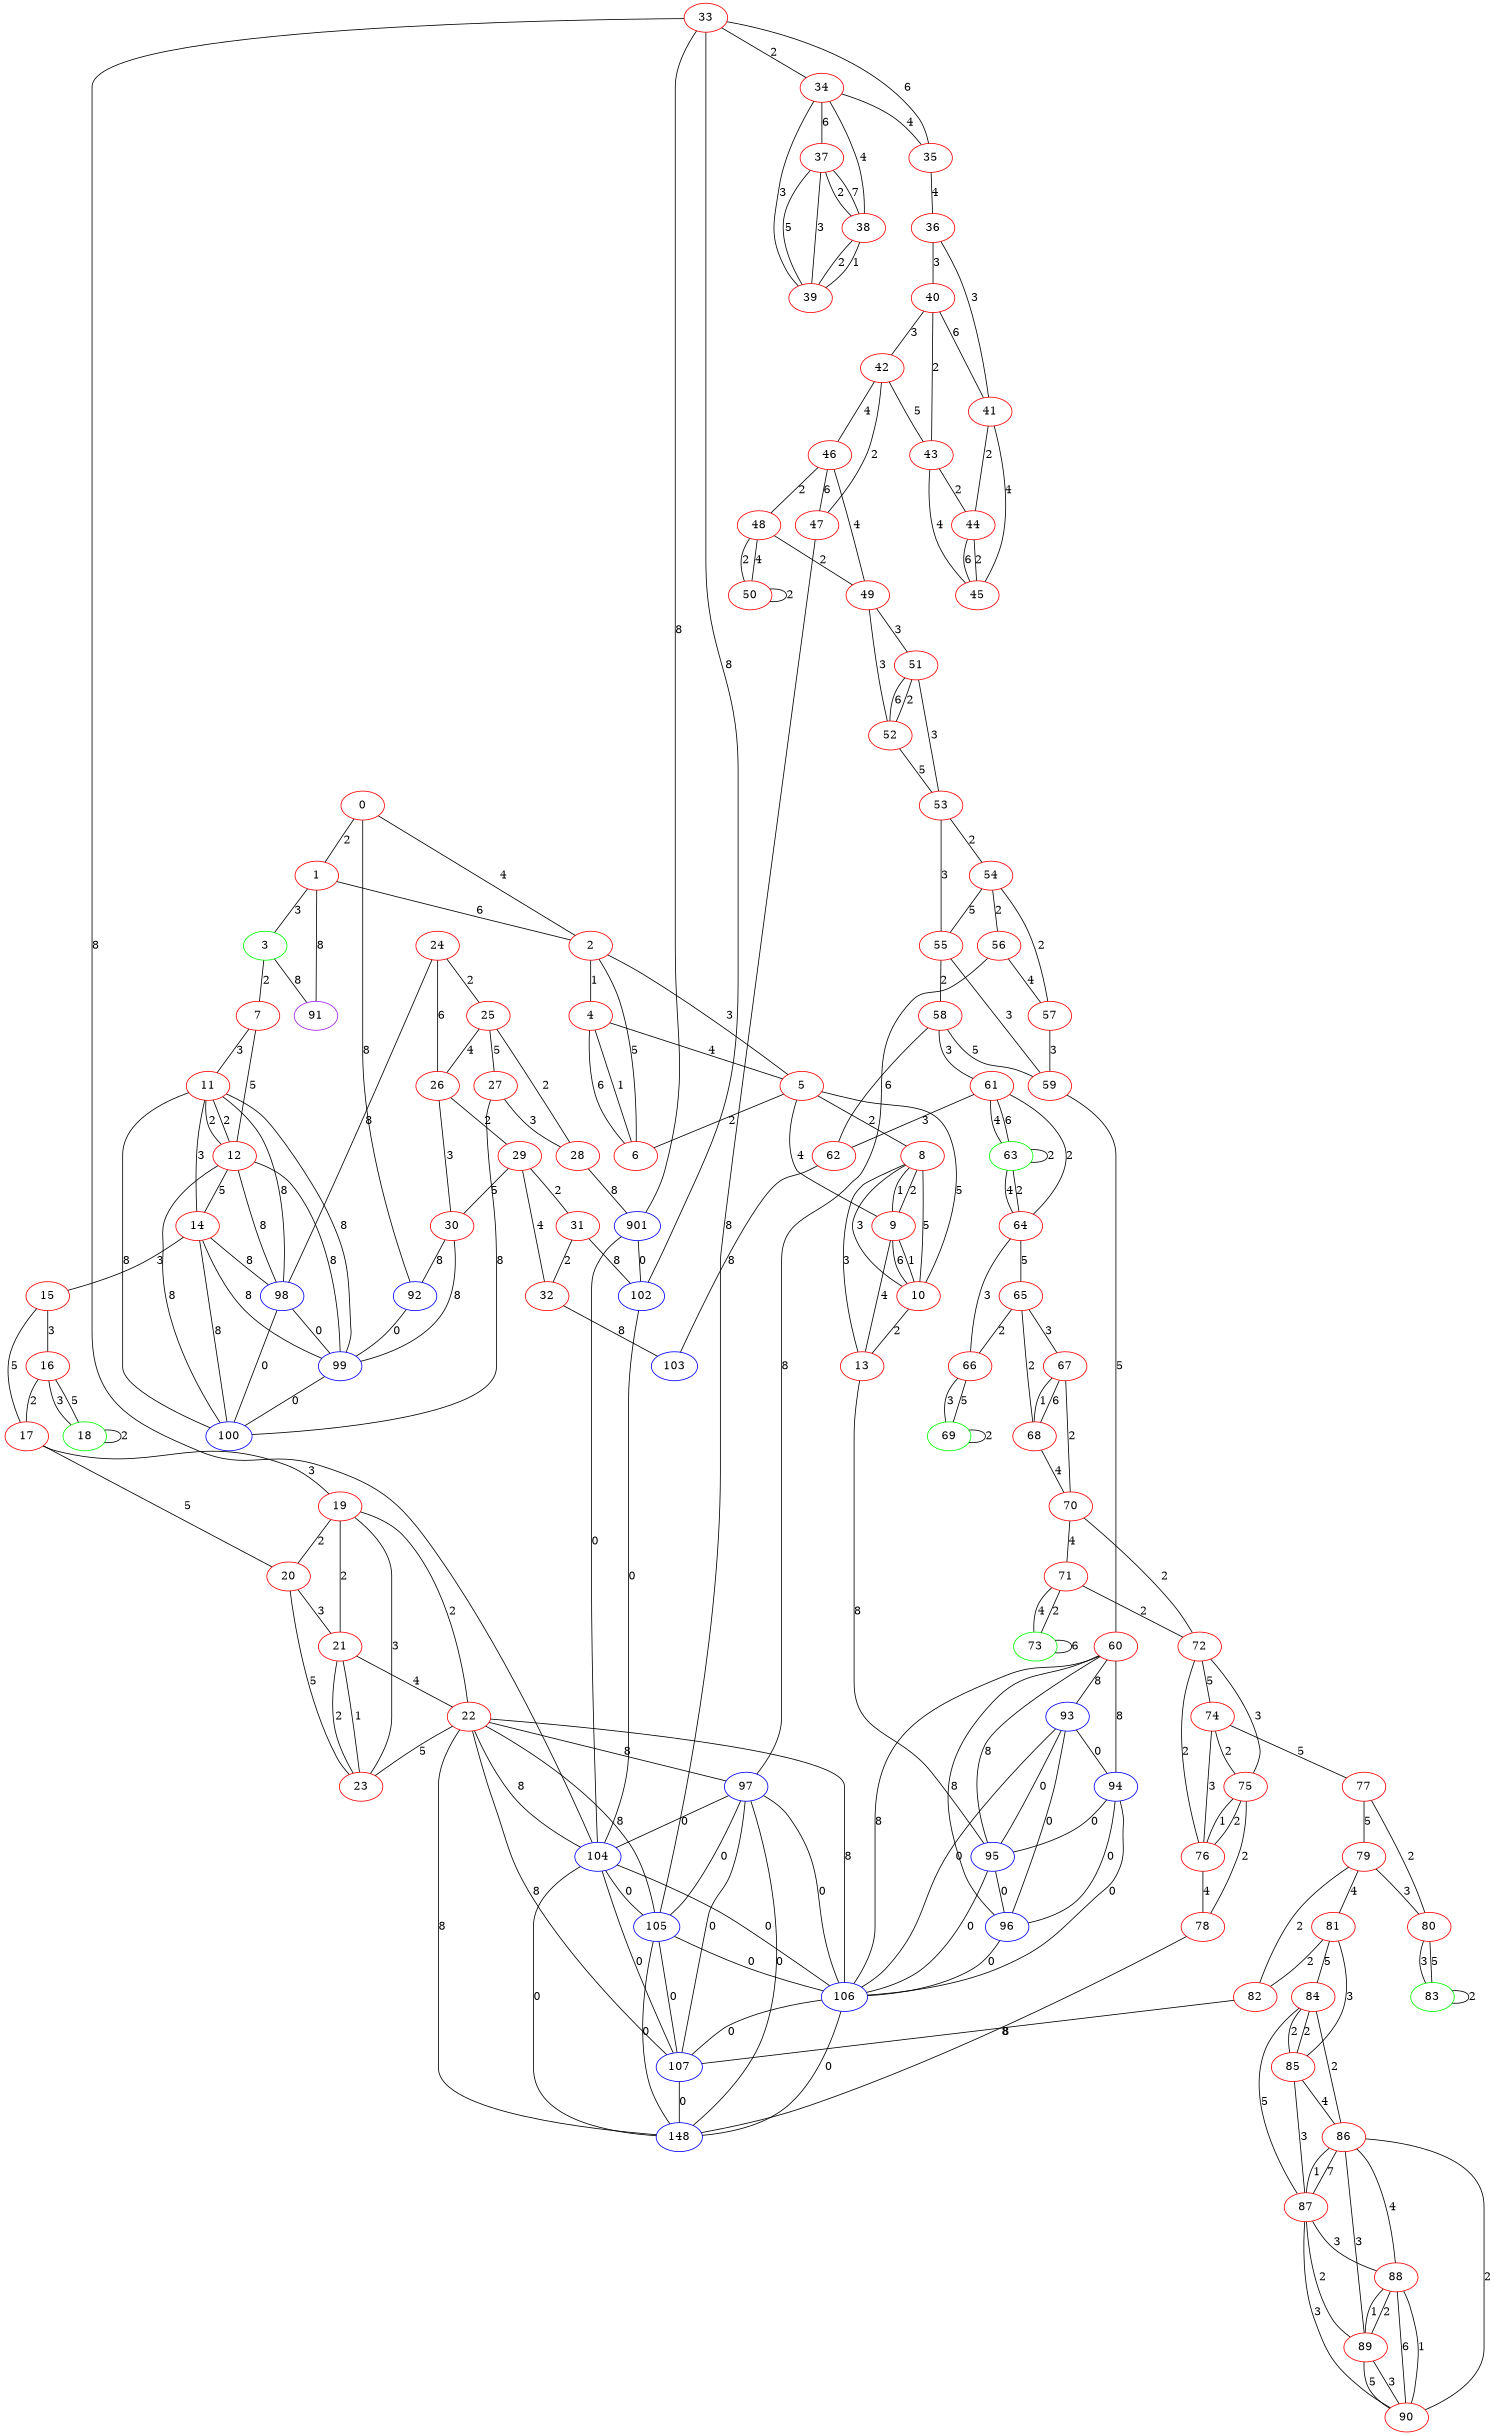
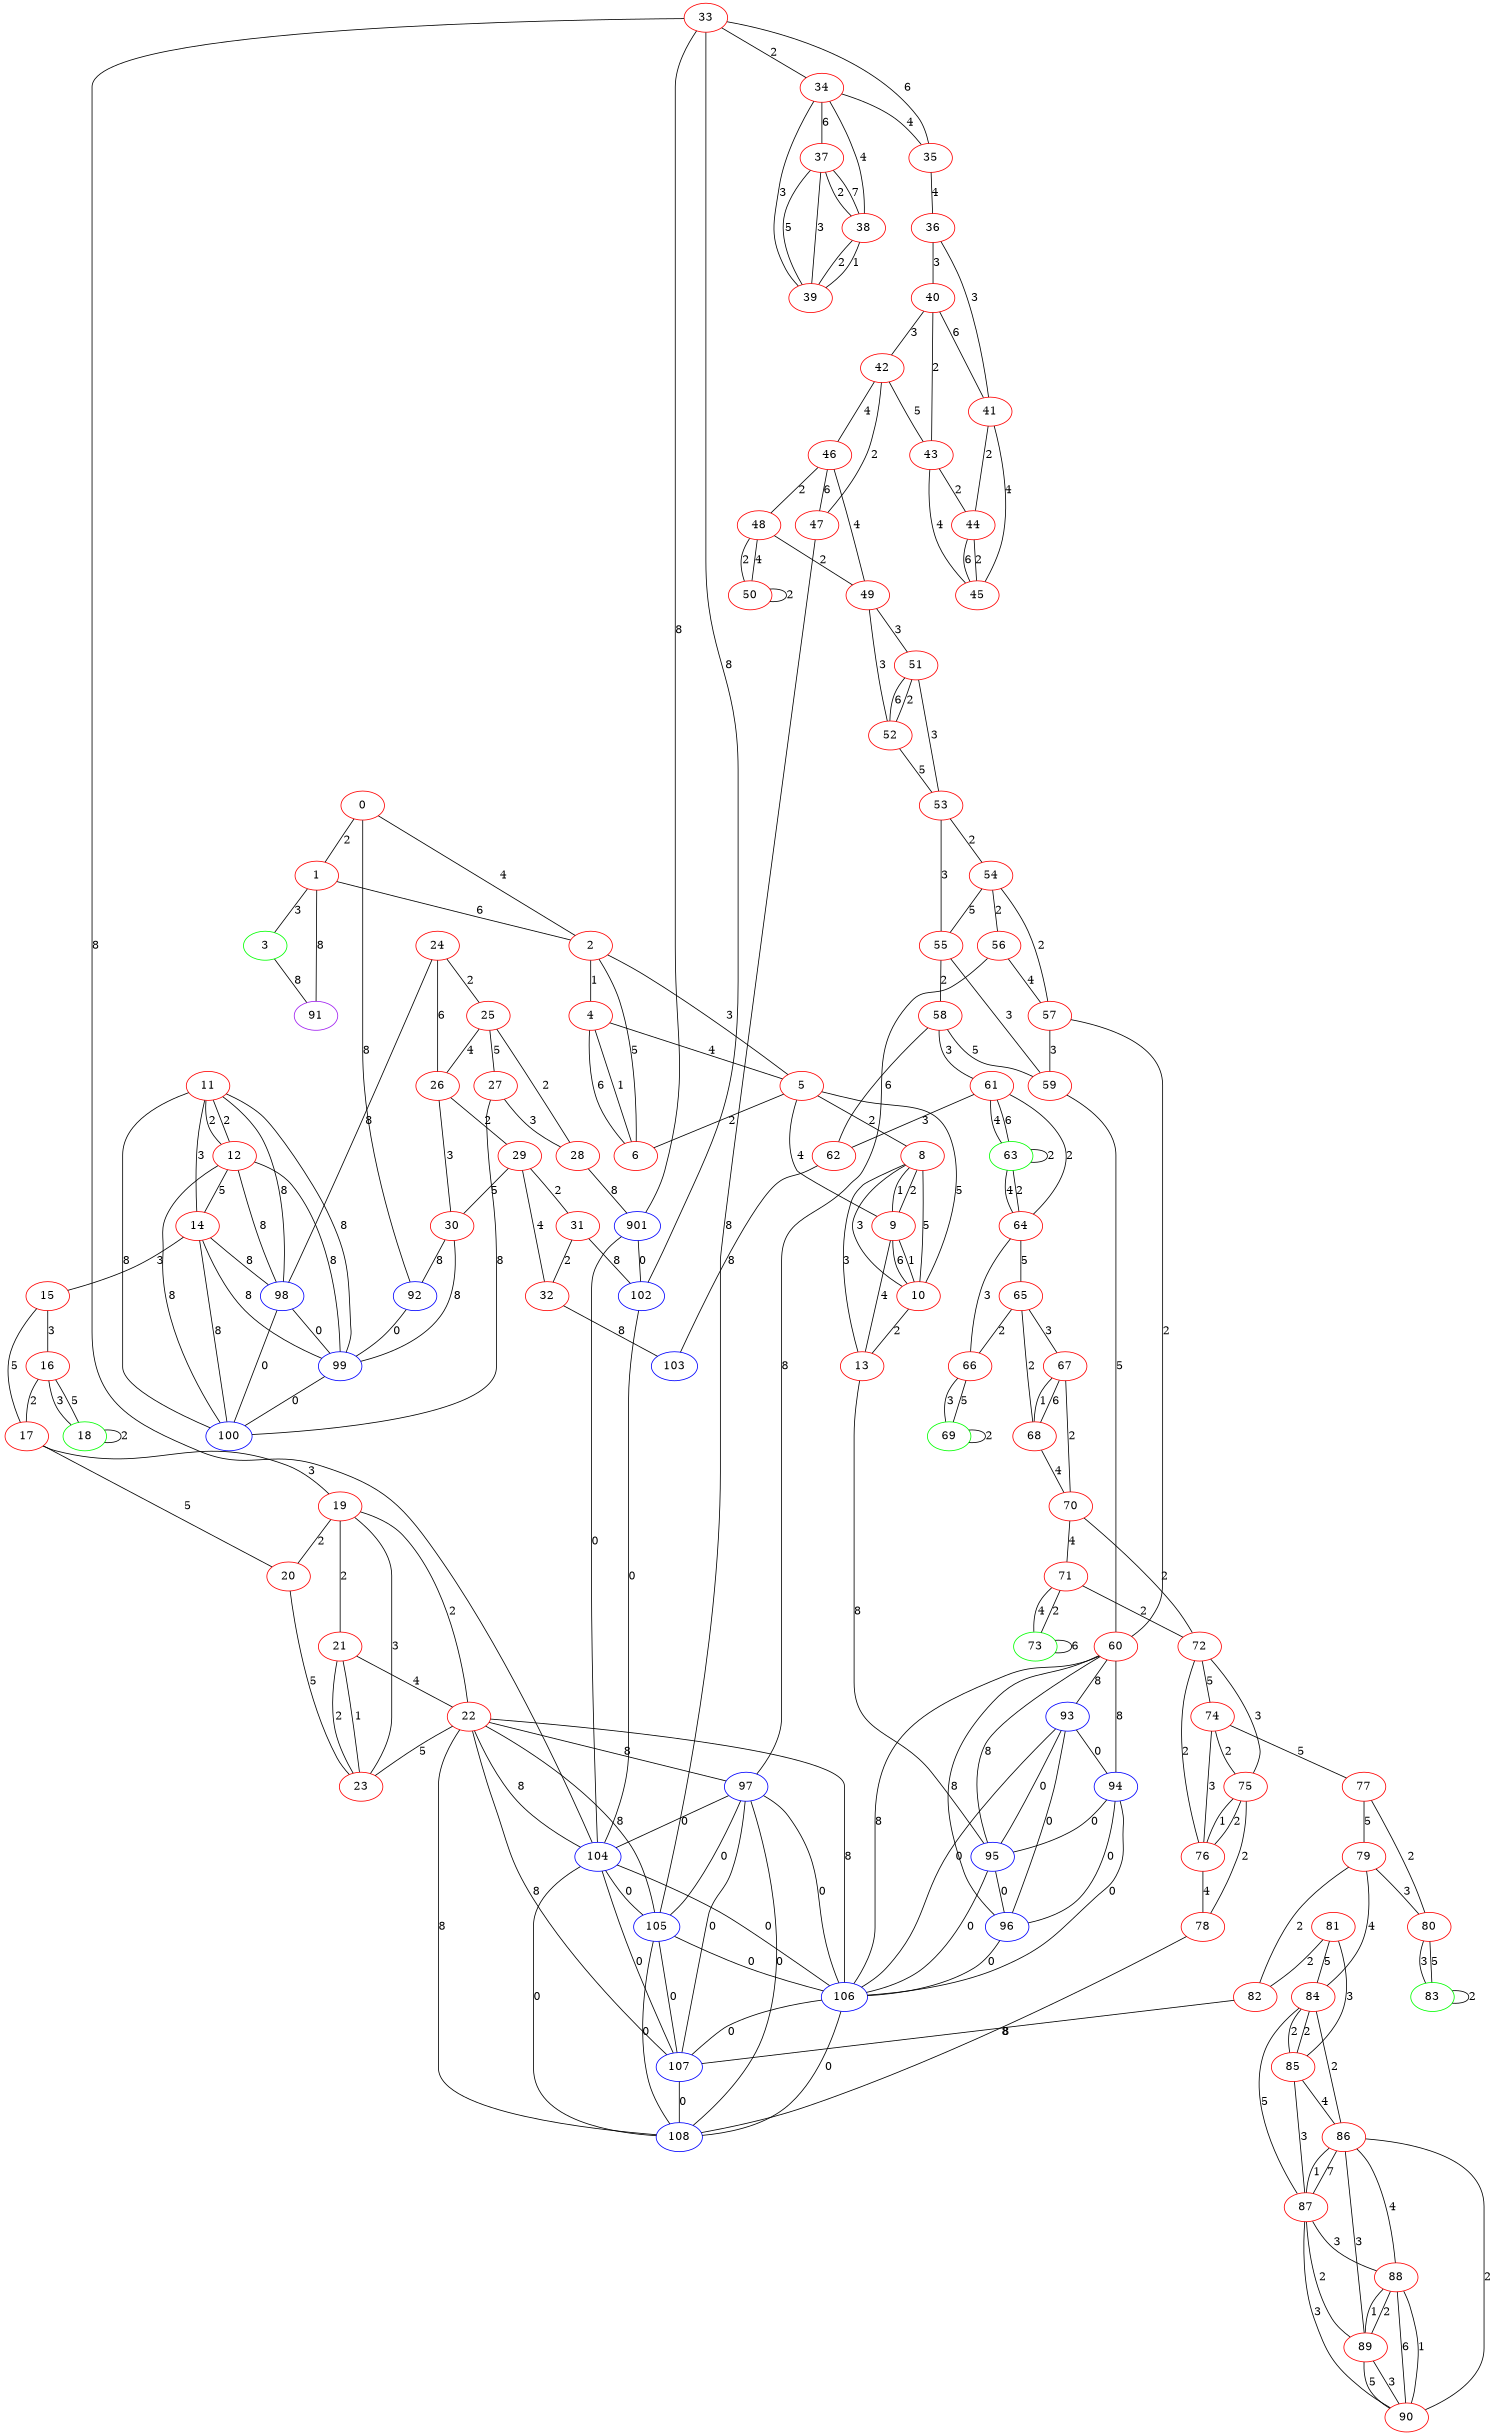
node "7": removed
edge "57" -- "60": added, label "2"
edge "20" -- "21": removed, label "3"
edge "79" -- "81": now "79" -- "84"
node "148": label "148" -> "108"
